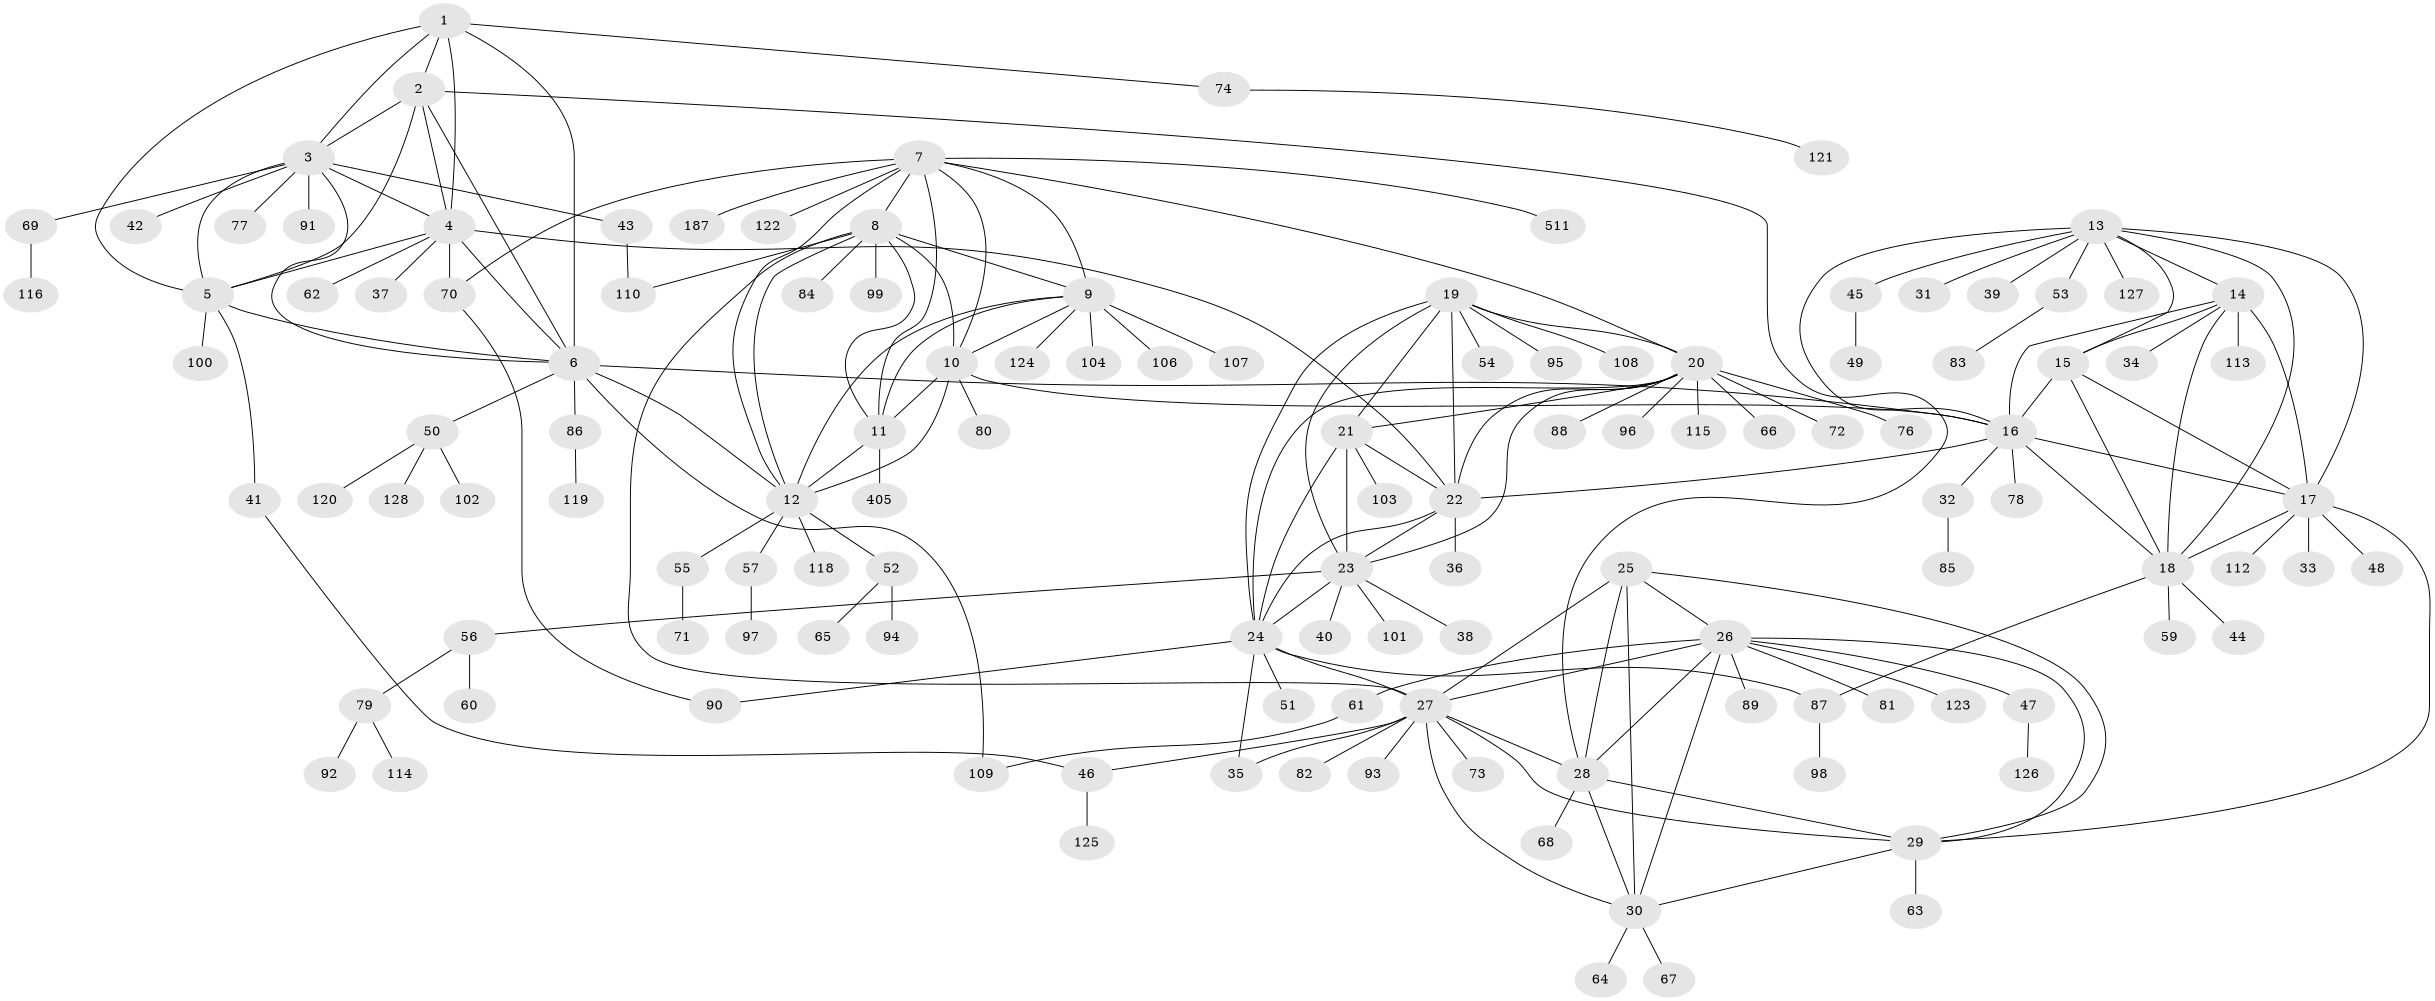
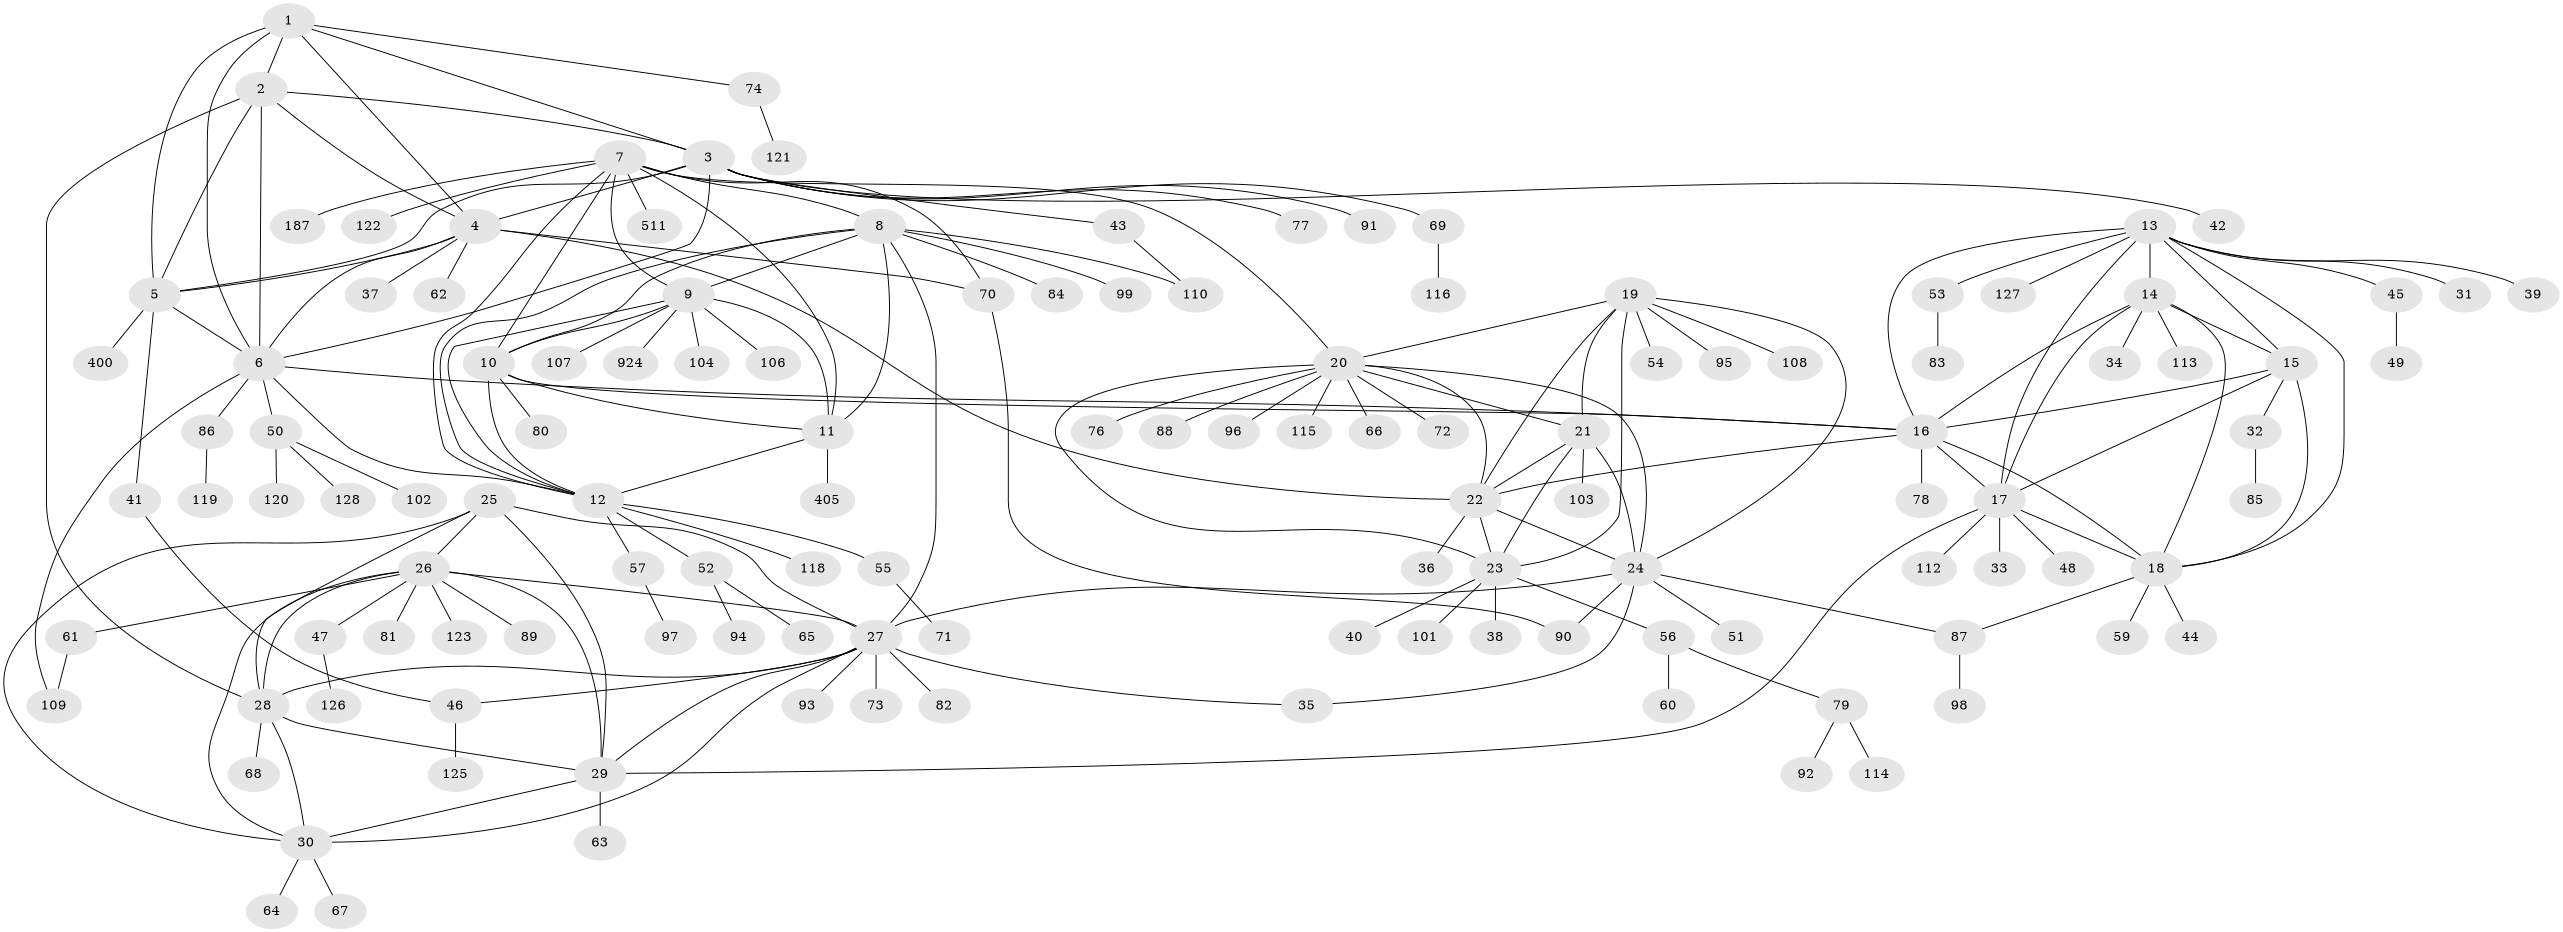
node "100": label "100" -> "400"
node "124": label "124" -> "924"
edge "16" -- "32": now "15" -- "32"
edge "23" -- "24": removed
